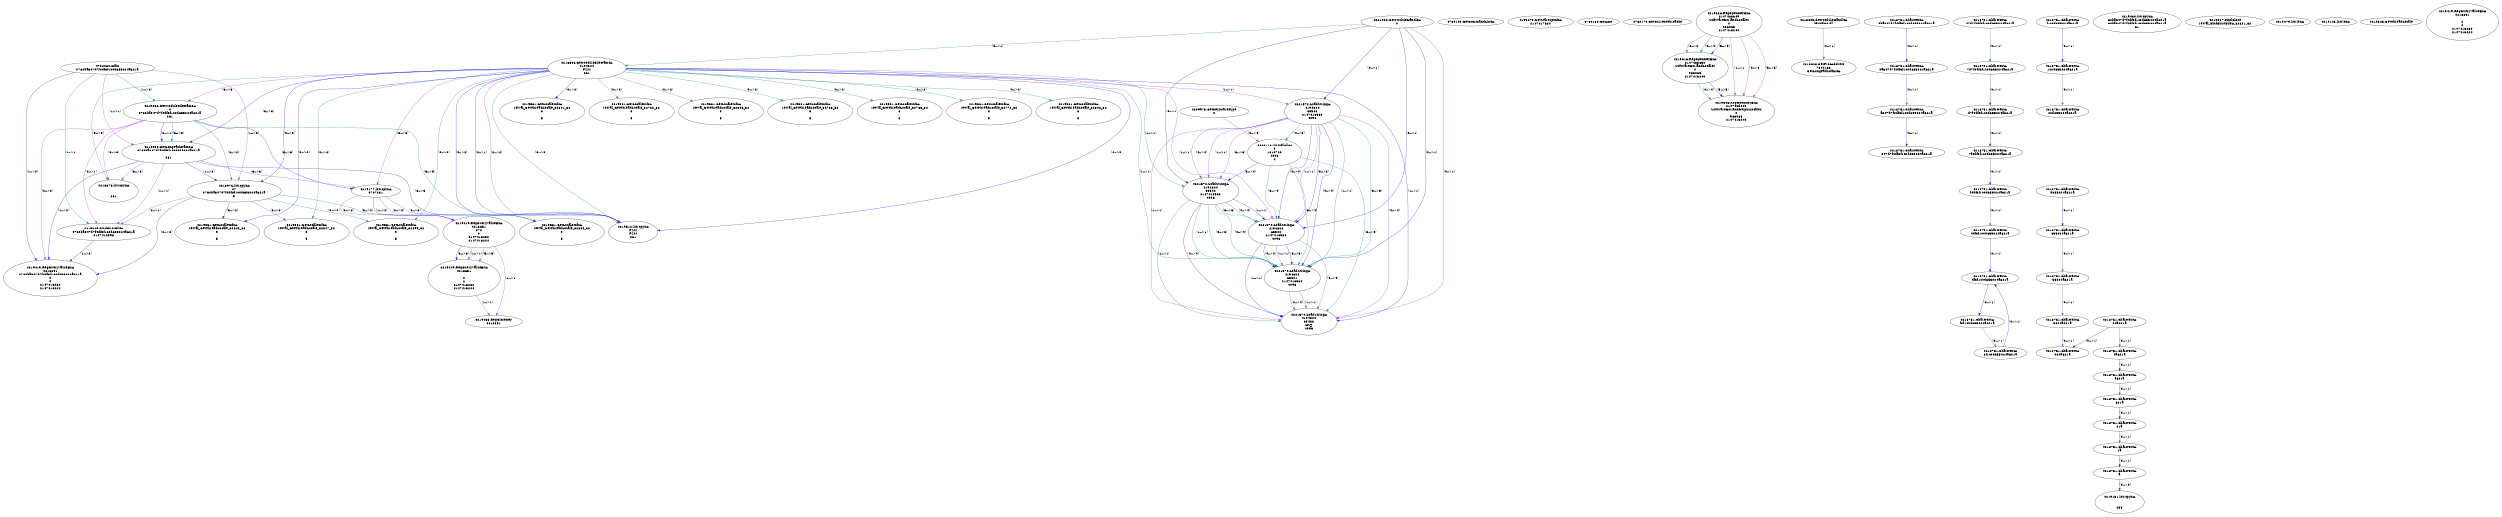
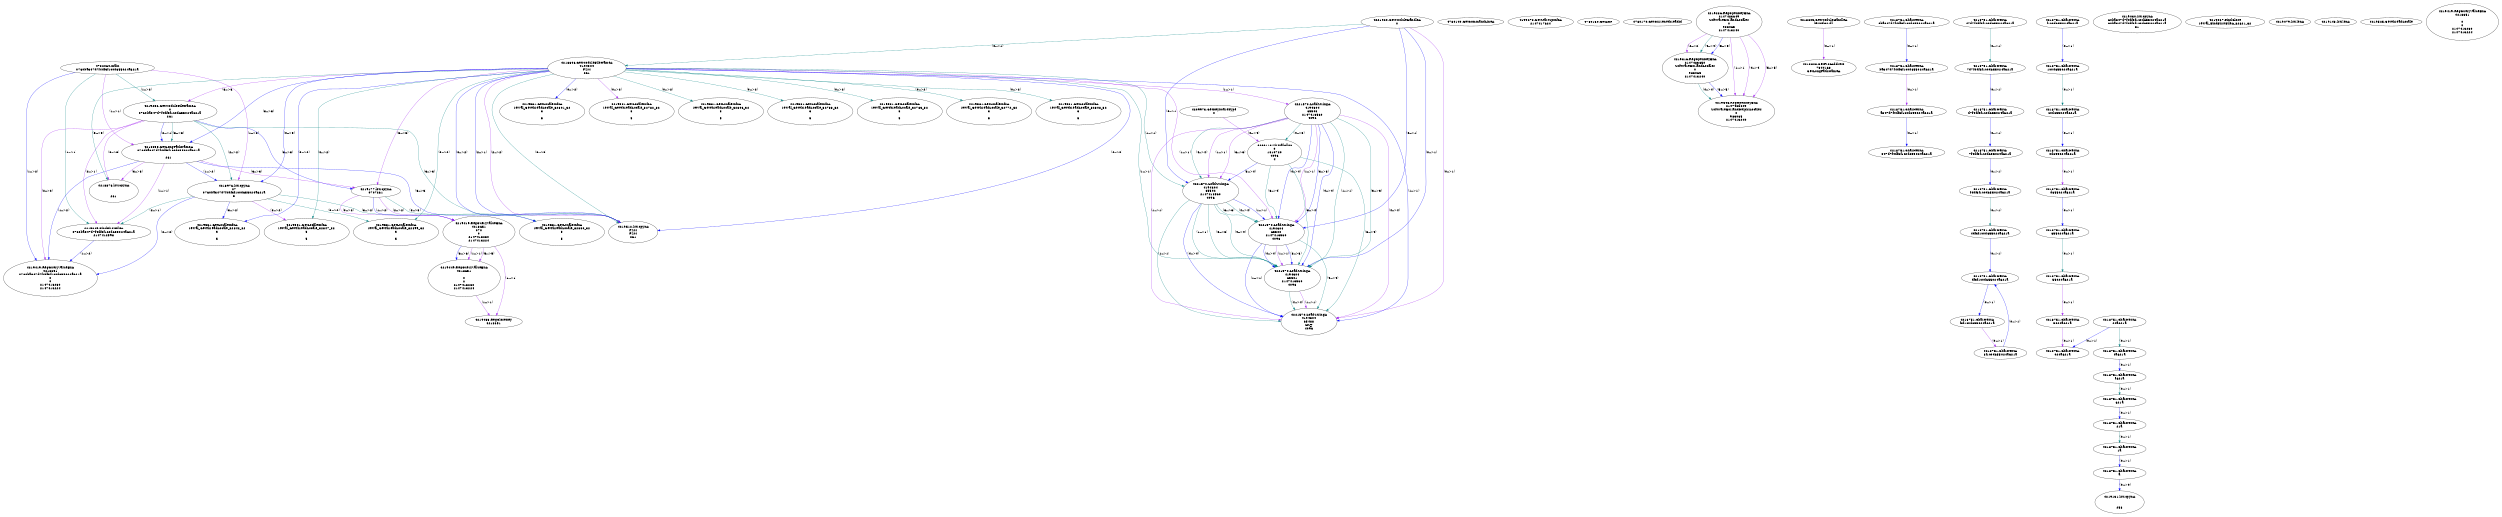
edge "4221920.GetModuleHandleA 0" -> "4221570.LoadStringA 4194304 65503 2147413560 4096": removed, label "(0-->1)"
node "4218751.CharNextA 0d655024a621a": added
